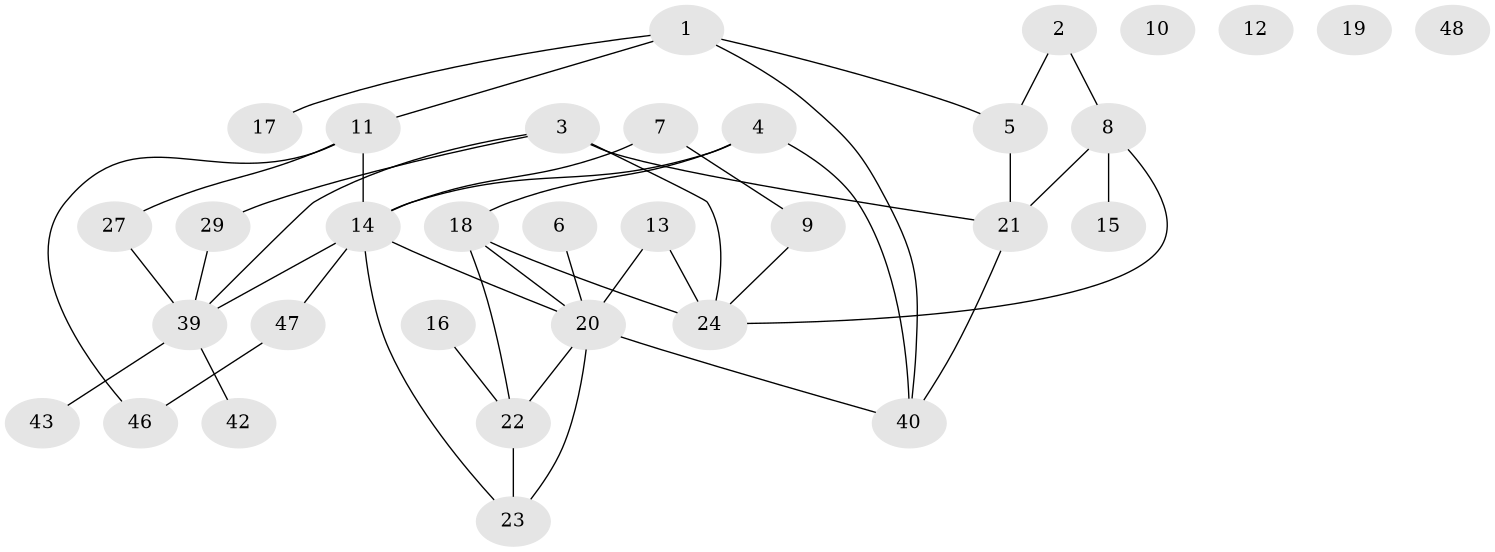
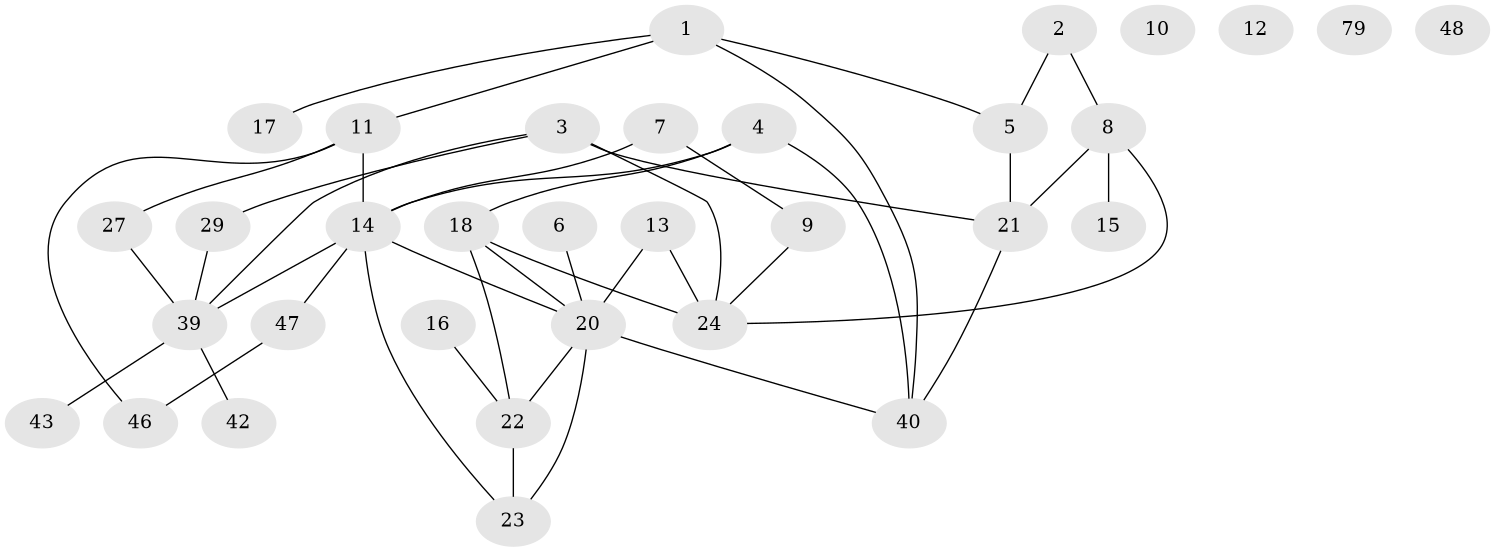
node "19": label "19" -> "79"
